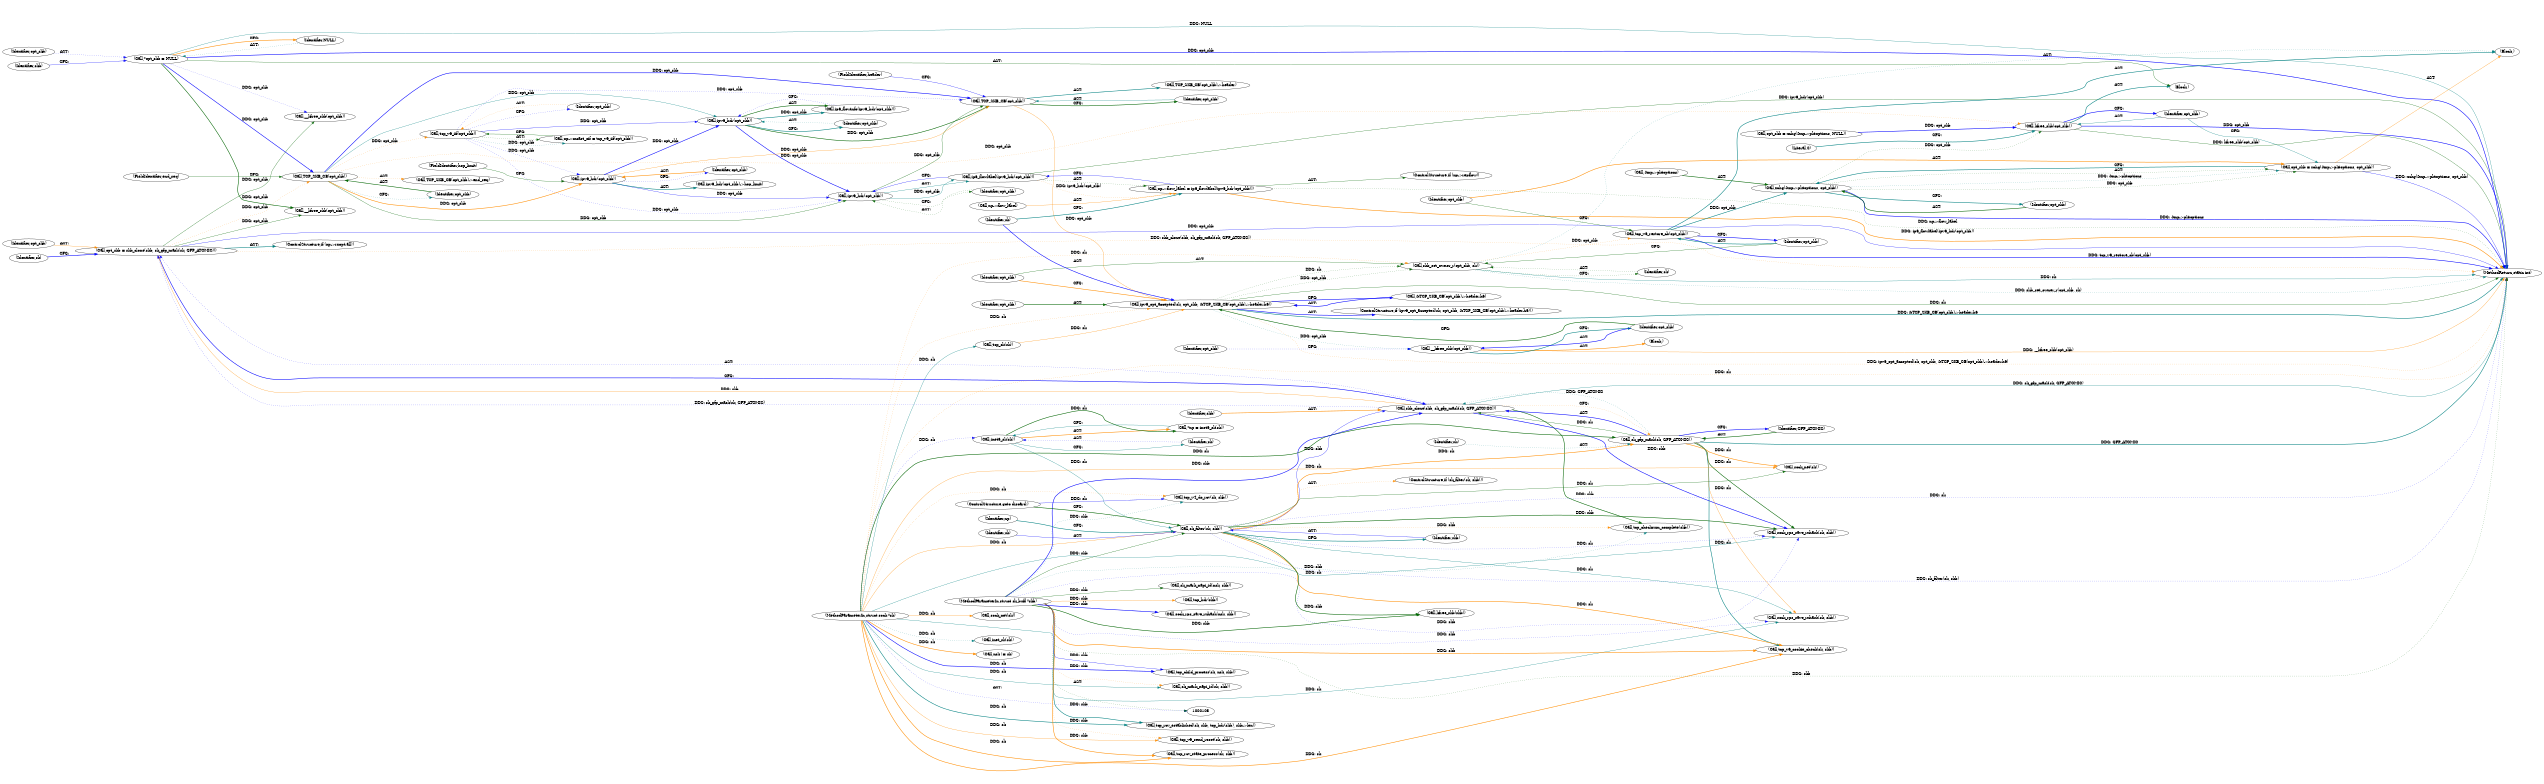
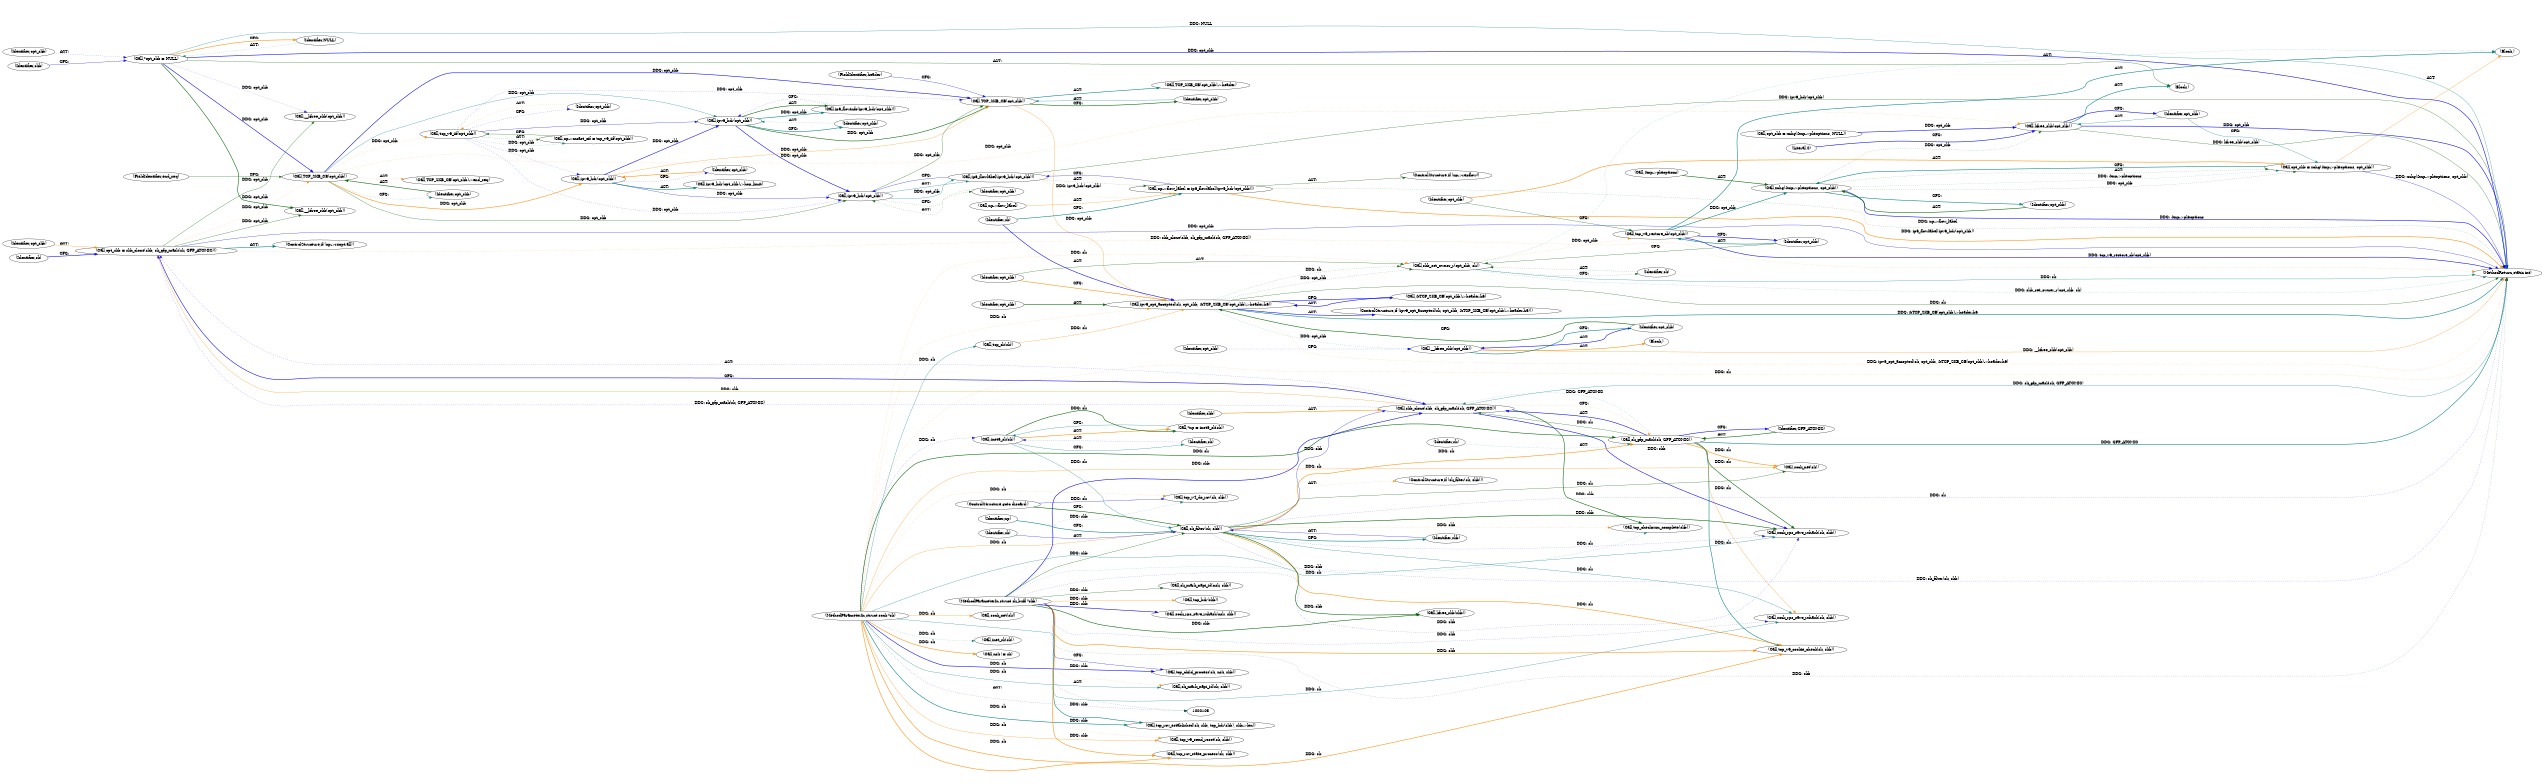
edge "(Literal,0)" -> "(Call,kfree_skb(opt_skb))": color teal -> blue
node "(FieldIdentifier,hop_limit)": removed
edge "(MethodParameterIn,struct sk_buff *skb)" -> "(Call,tcp_child_process(sk, nsk, skb))": label "DDG: skb" -> "CFG: "
